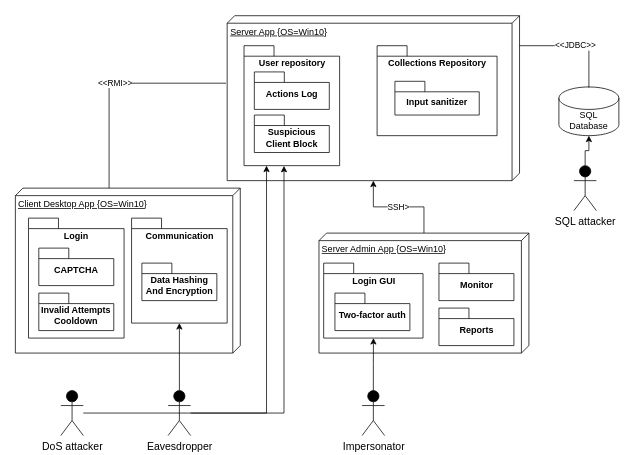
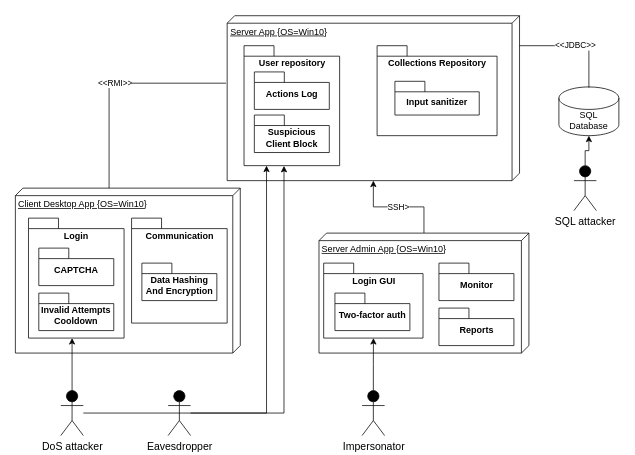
edge "DoS attacker" -> "Login": added
edge "Eavesdropper" -> "Communication": removed
